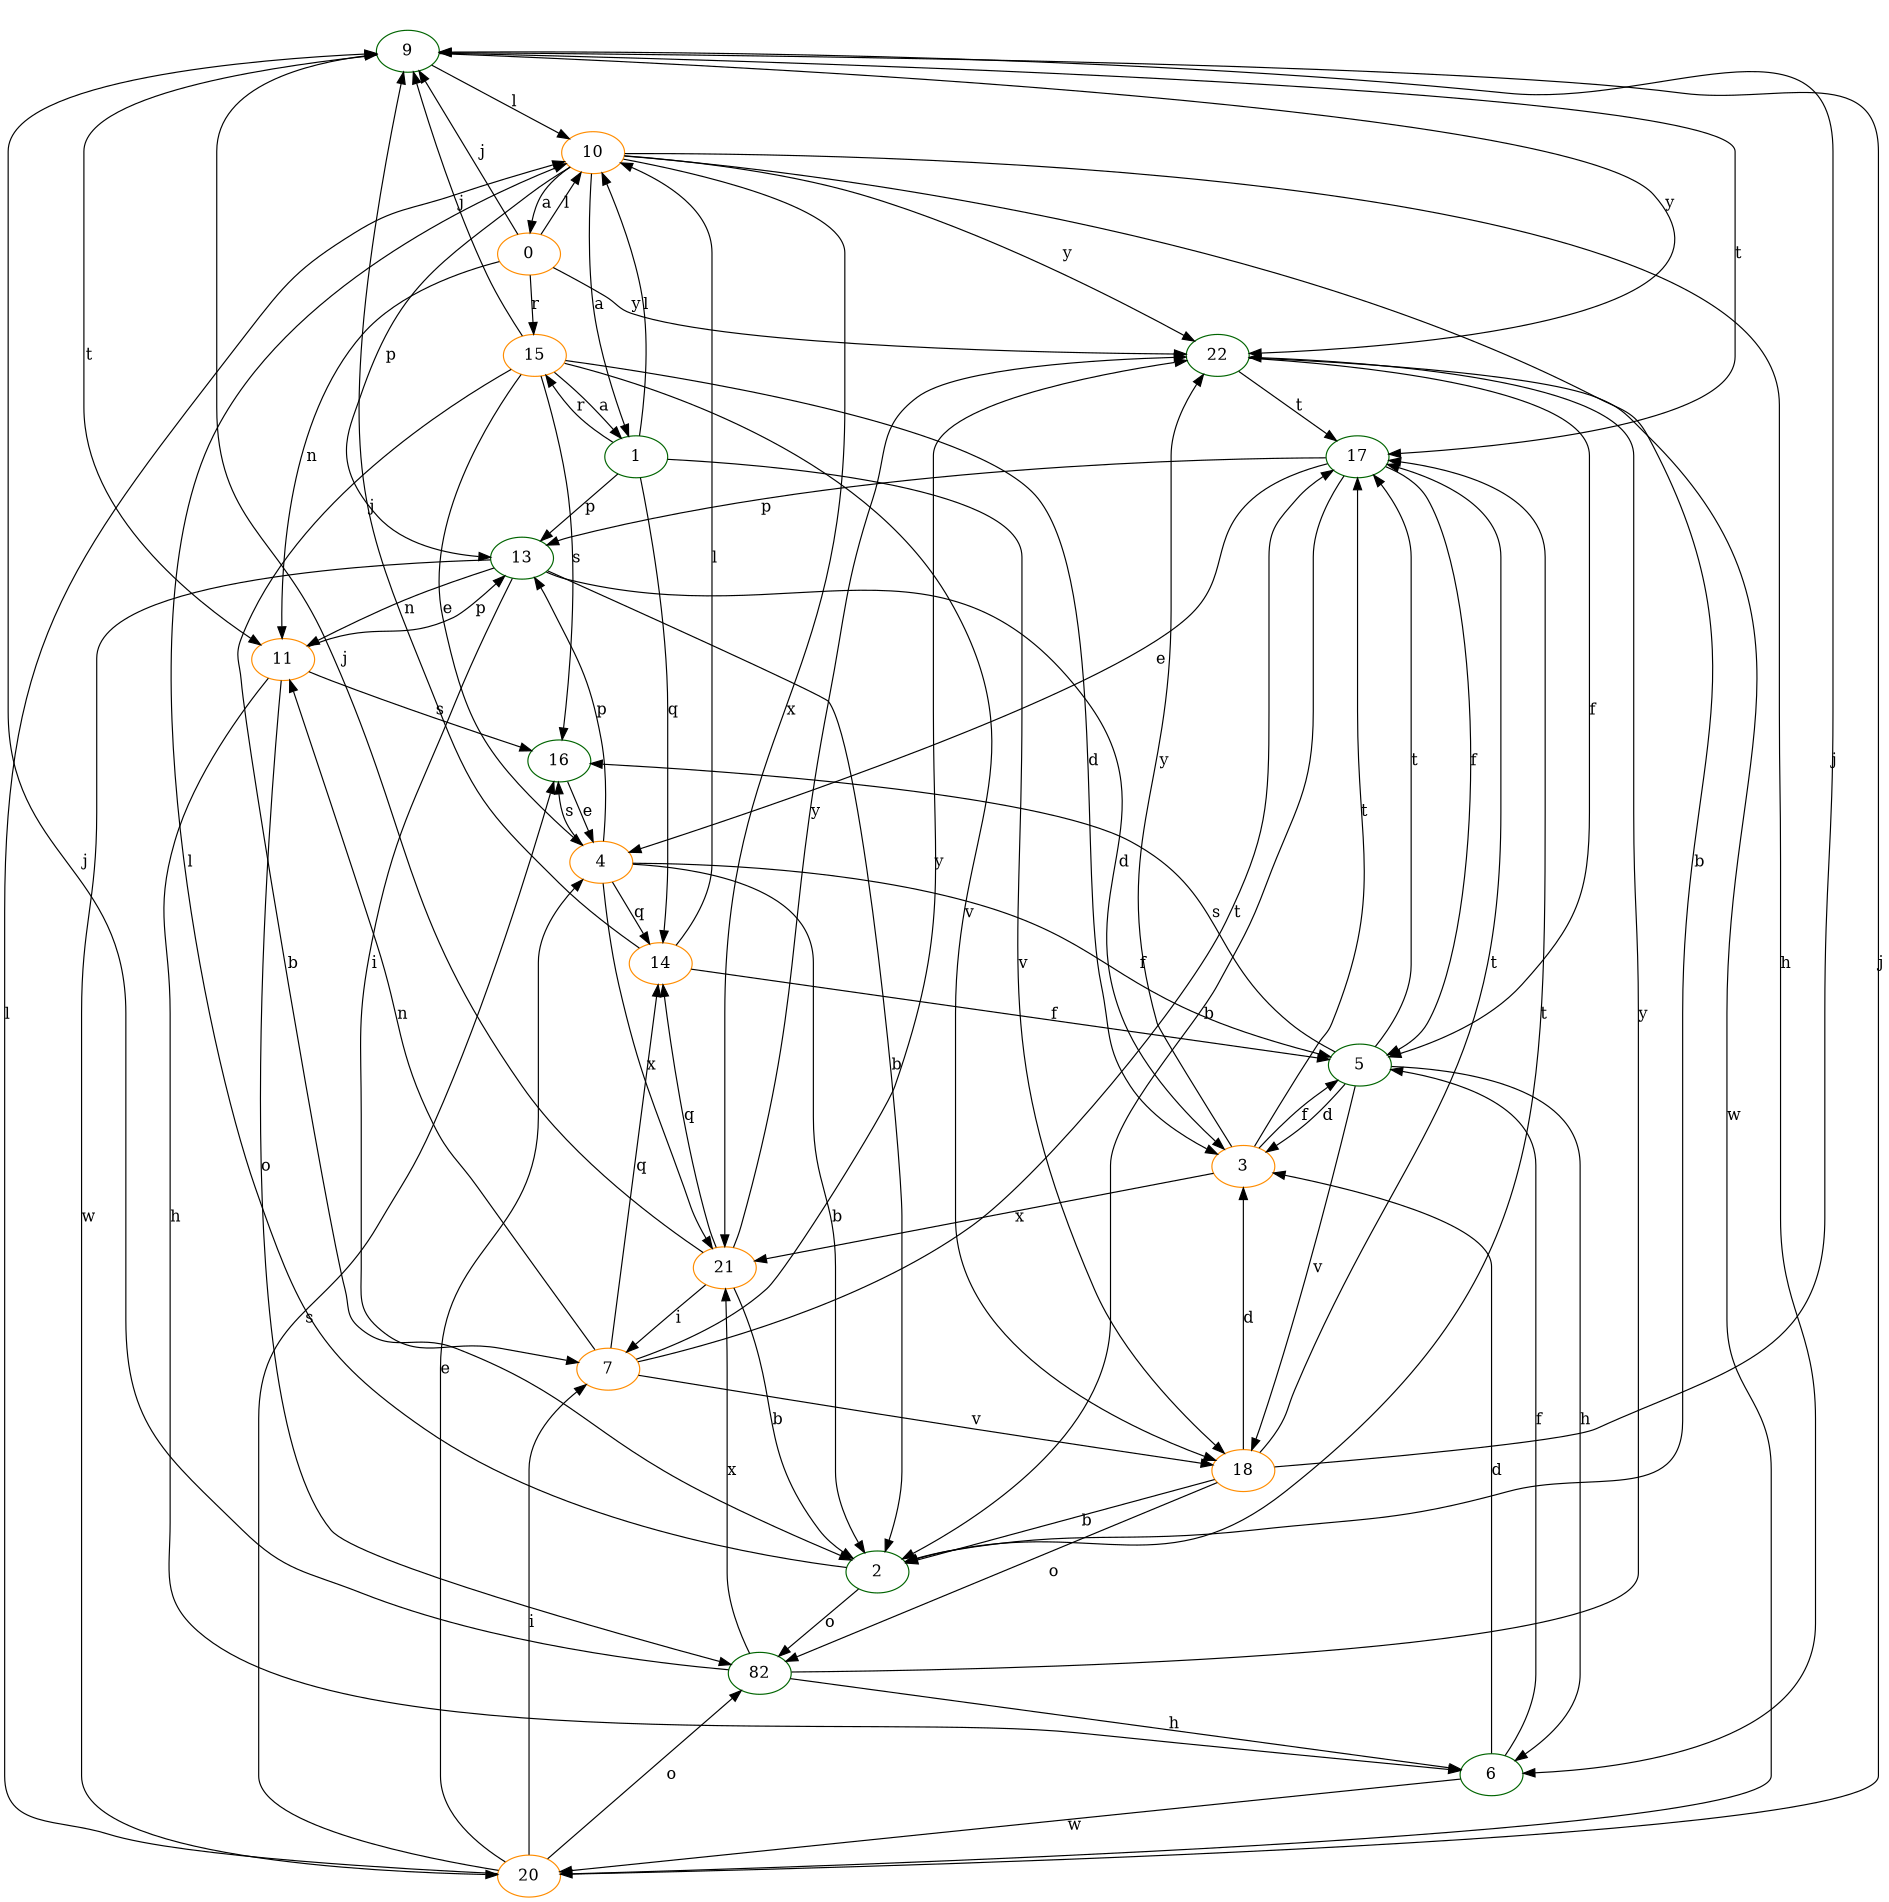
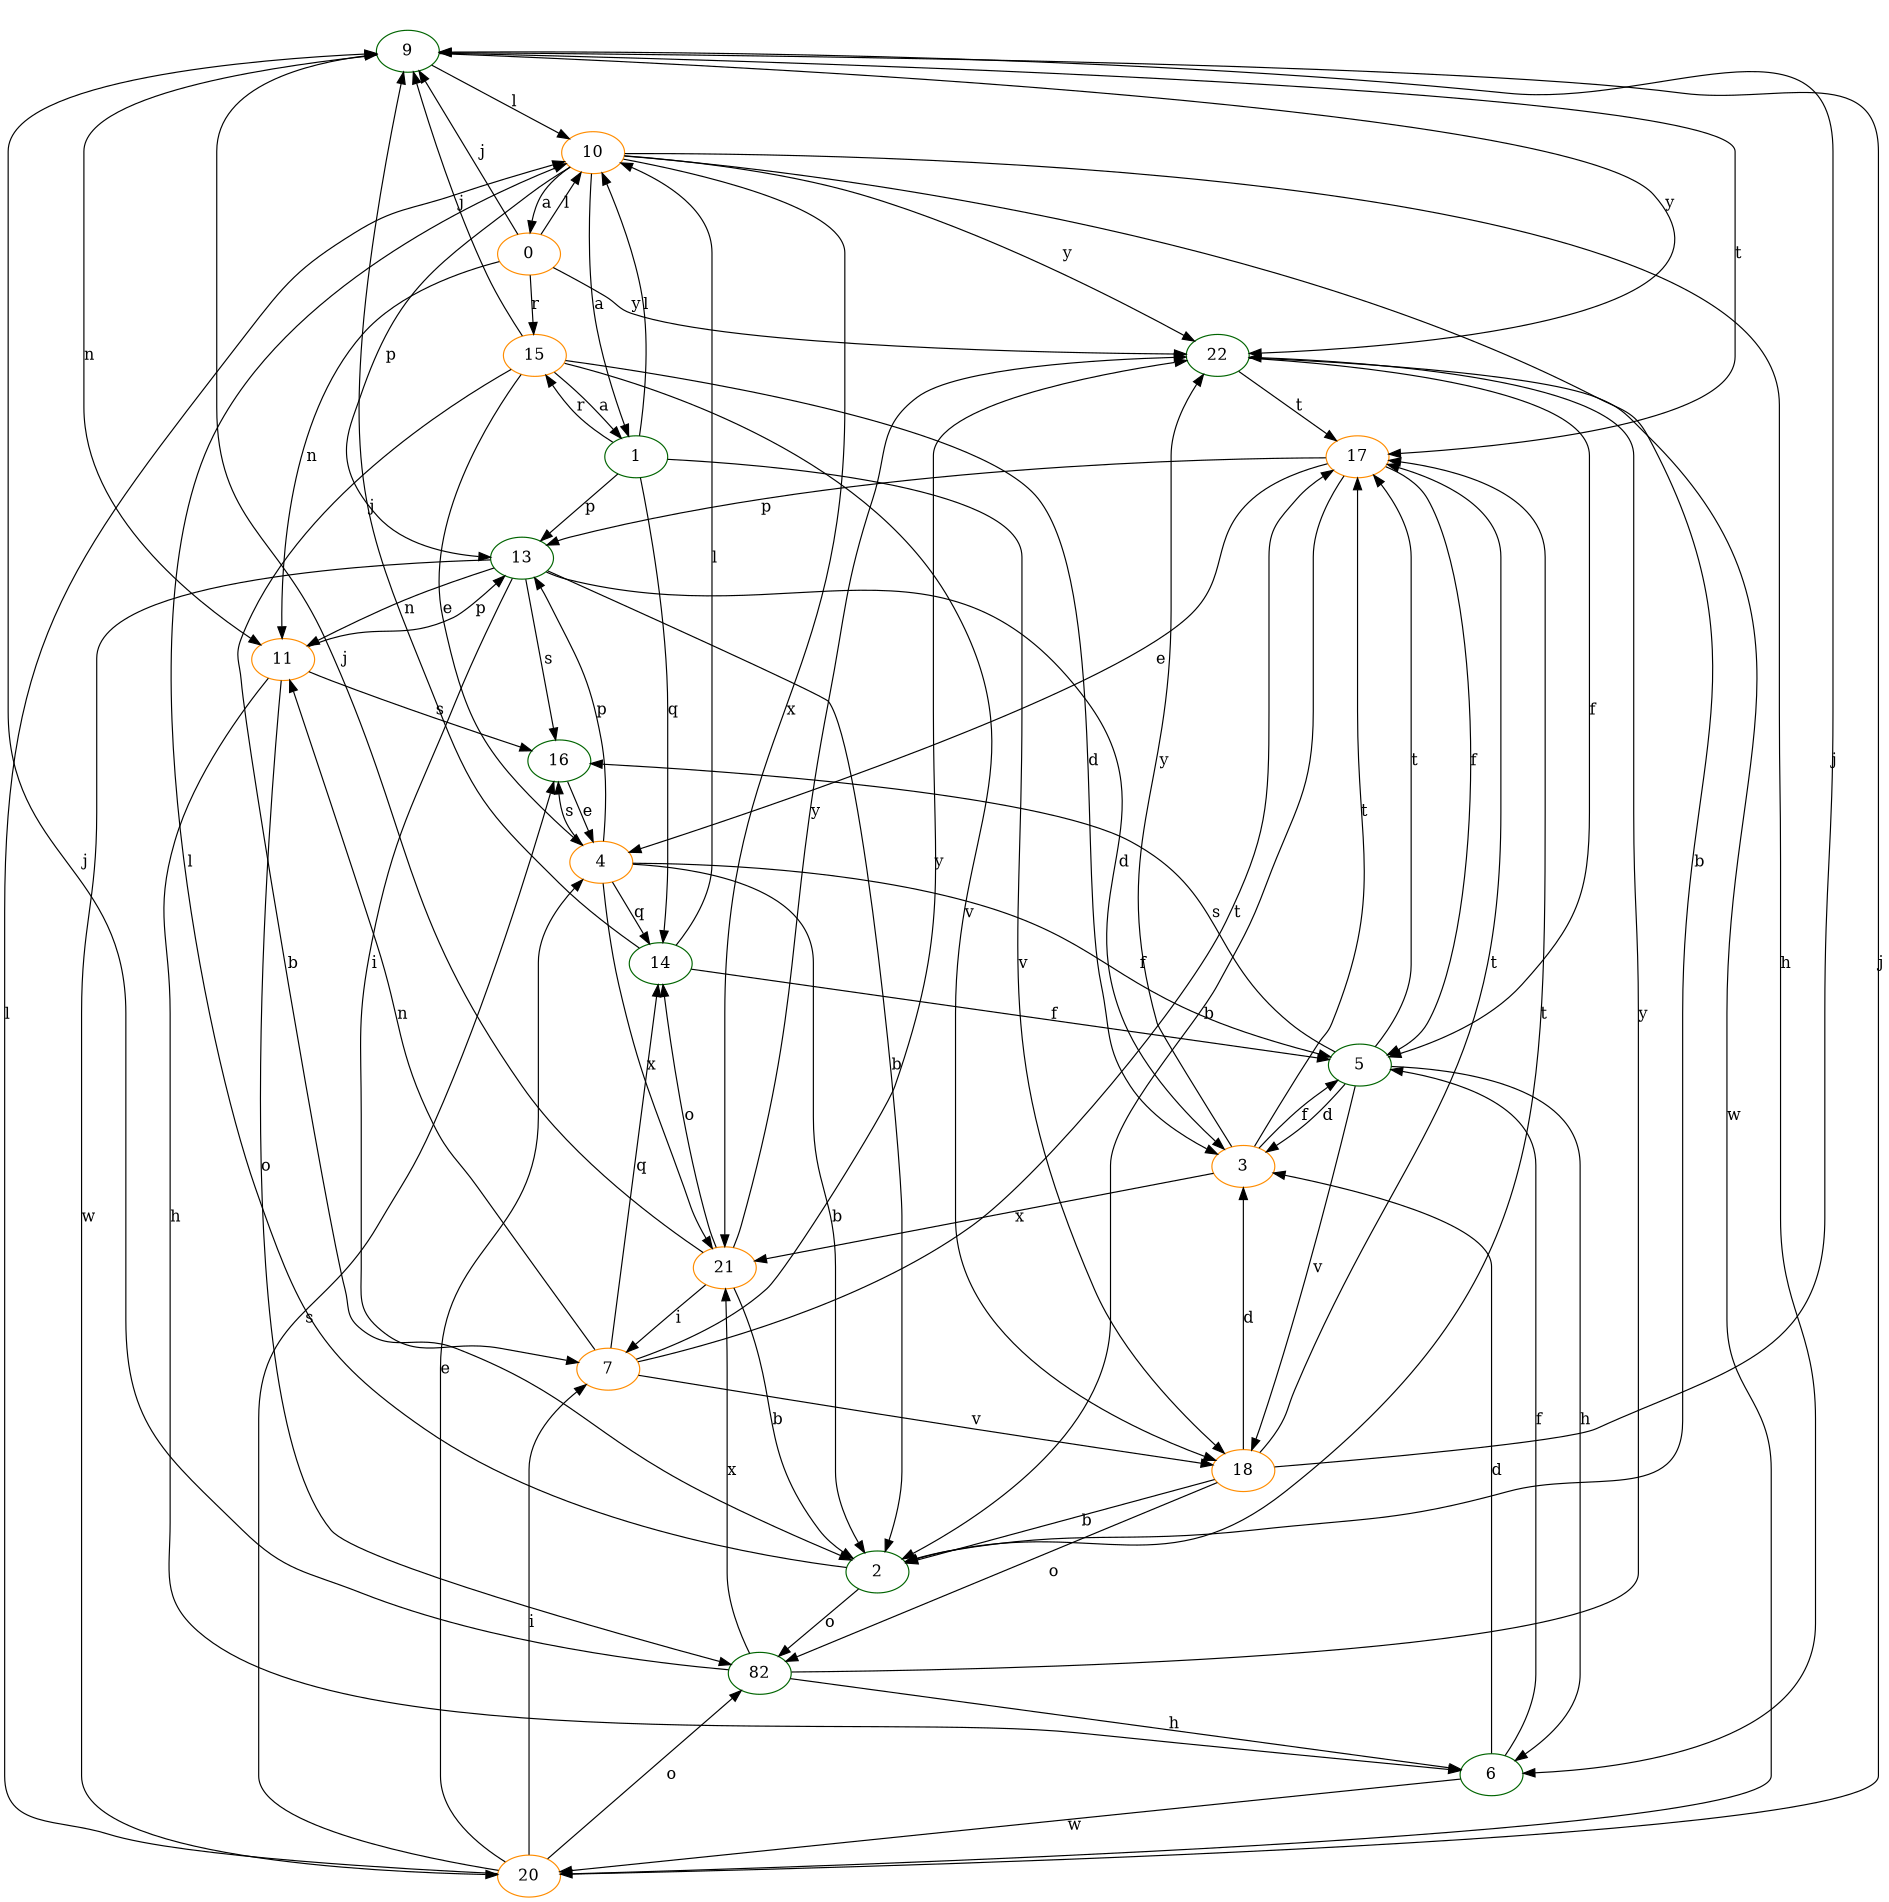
edge "9" -> "11": label "t" -> "n"
node "17": color darkgreen -> darkorange
edge "15" -> "16": now "13" -> "16"
node "14": color darkorange -> darkgreen
edge "21" -> "14": label "q" -> "o"
